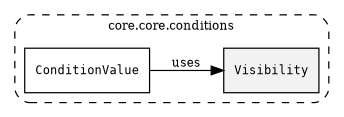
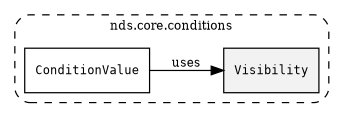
cluster "core.core.conditions": label "core.core.conditions" -> "nds.core.conditions"
